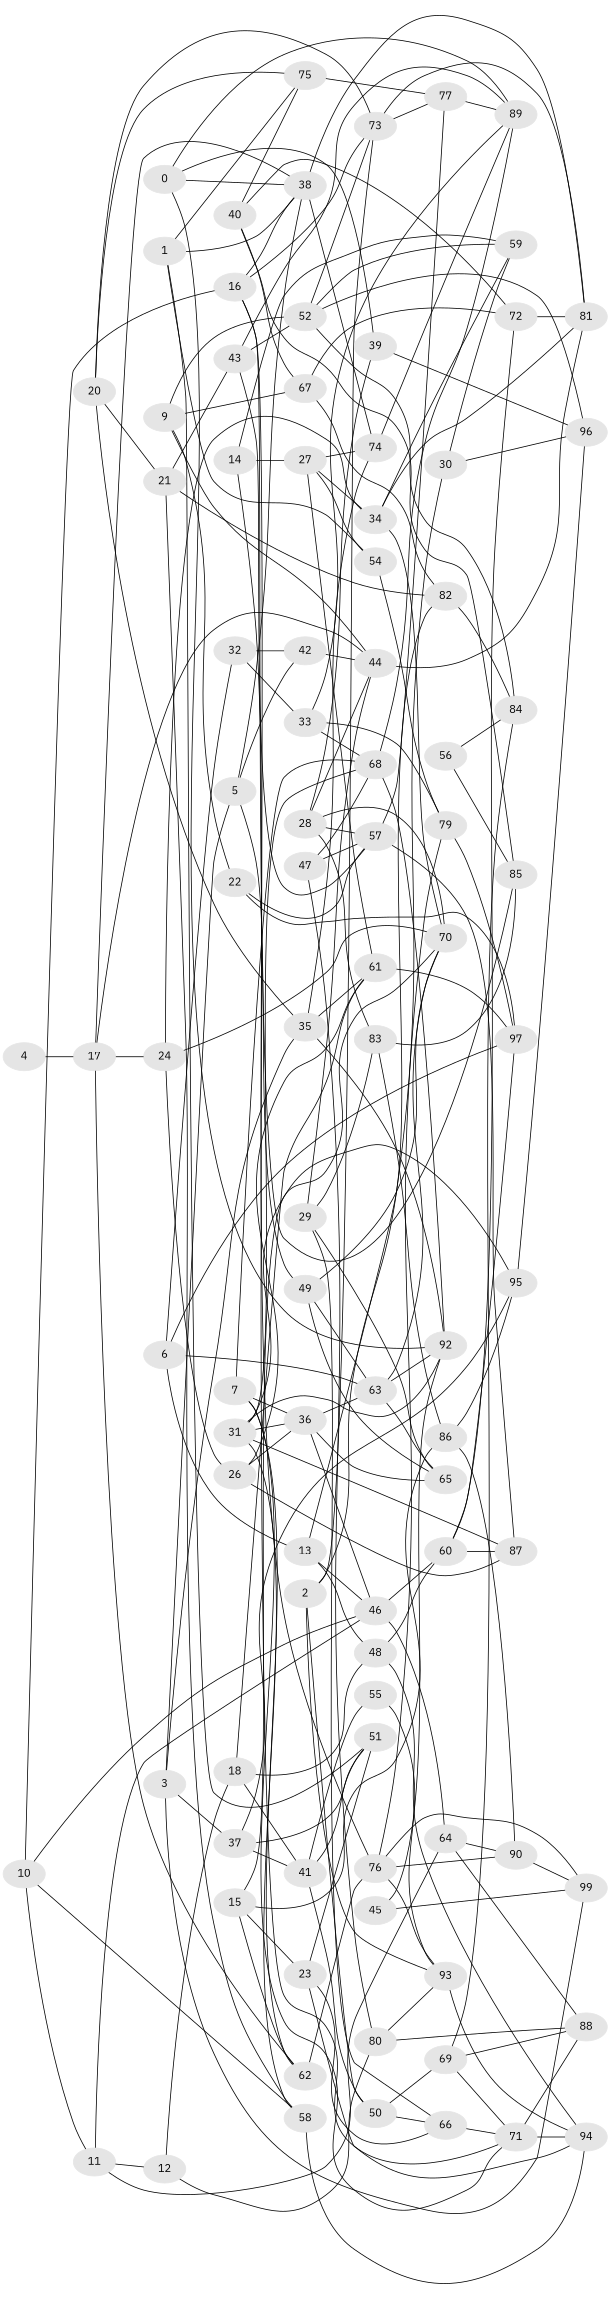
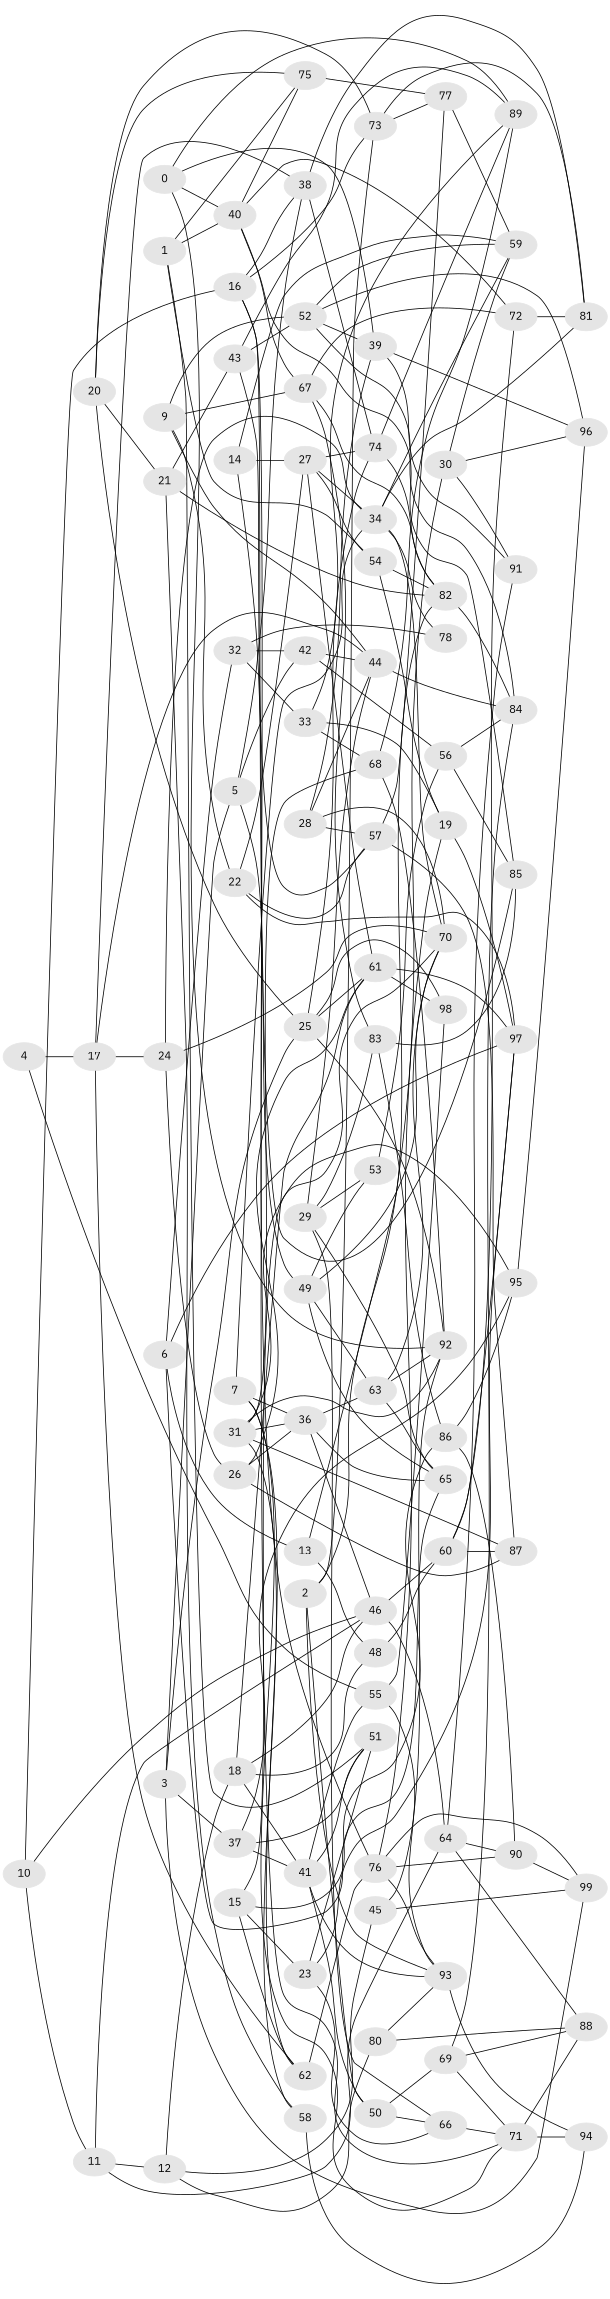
edge "77" -- "89": now "77" -- "59"
edge "0" -- "38": now "0" -- "40"
edge "73" -- "52": now "39" -- "52"
edge "38" -- "1": now "40" -- "1"
edge "74" -- "82": added
edge "81" -- "44": now "84" -- "44"
node "91": added
edge "54" -- "82": added
node "78": added
edge "27" -- "22": added
edge "42" -- "56": added
node "79": label "79" -> "19"
node "47": removed
edge "28" -- "83": now "67" -- "83"
node "98": added
node "35": label "35" -> "25"
edge "68" -- "7": now "34" -- "7"
node "53": added
edge "6" -- "63": now "6" -- "65"
edge "4" -- "55": added
edge "13" -- "46": now "18" -- "46"
edge "48" -- "94": removed
edge "41" -- "93": added
edge "10" -- "58": removed
edge "45" -- "12": added
edge "23" -- "94": now "23" -- "97"
